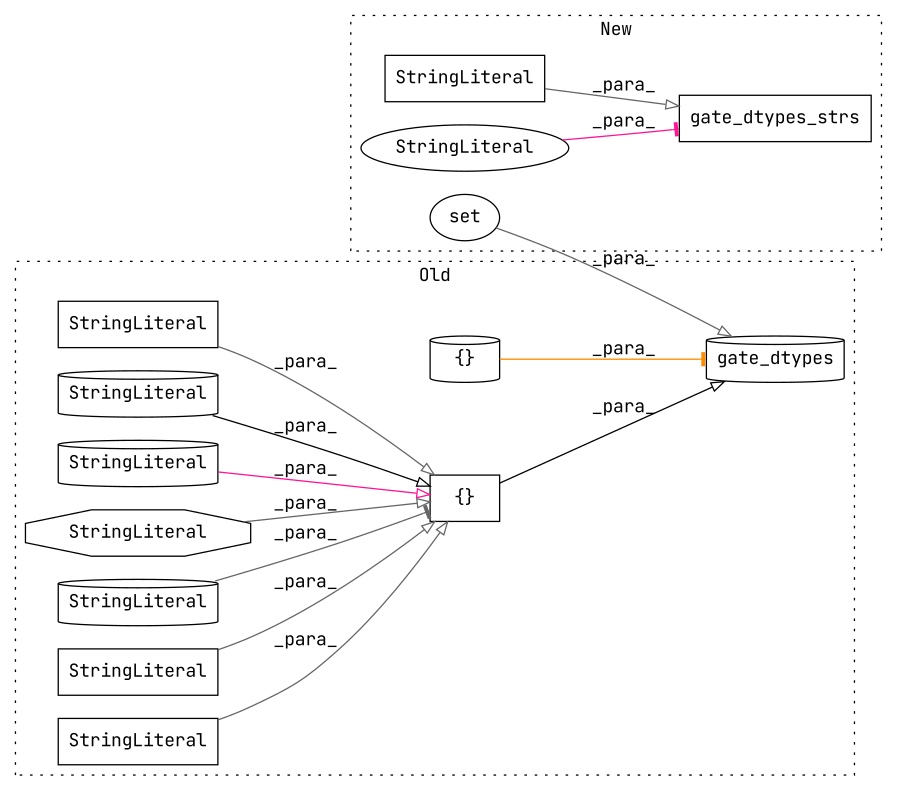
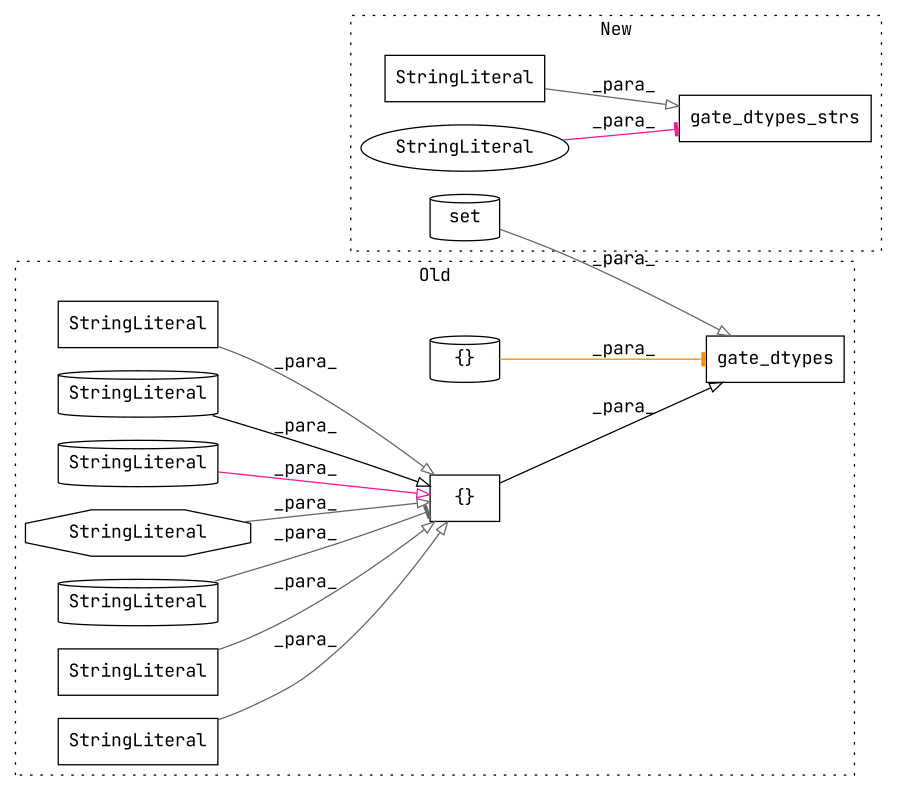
node "set": shape ellipse -> cylinder
node "gate_dtypes": shape cylinder -> box
